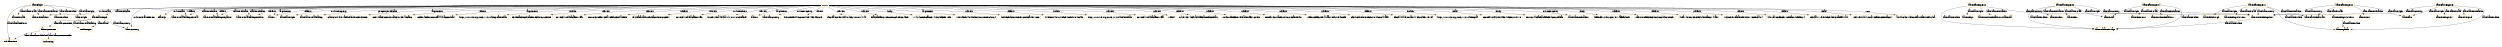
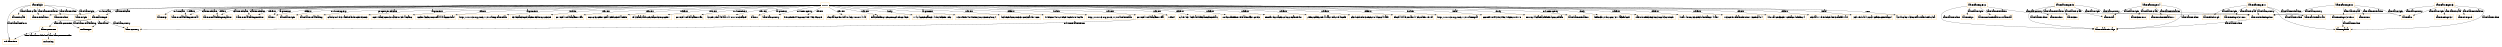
edge "NULL" -> "base:Country": now "607ec54:18f49a6af8e:-7ffa" -> "base:Country"
edge "base:Passenger_0" -> "base:Paris_Beauvais": now "base:Passenger_0" -> "base:Boeing_737_900"
node "efa:Trip": label "efa:Trip" -> "base:Trip"
